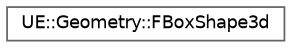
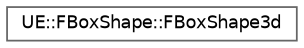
node "UE::Geometry::FBoxShape3d": label "UE::Geometry::FBoxShape3d" -> "UE::FBoxShape::FBoxShape3d"
